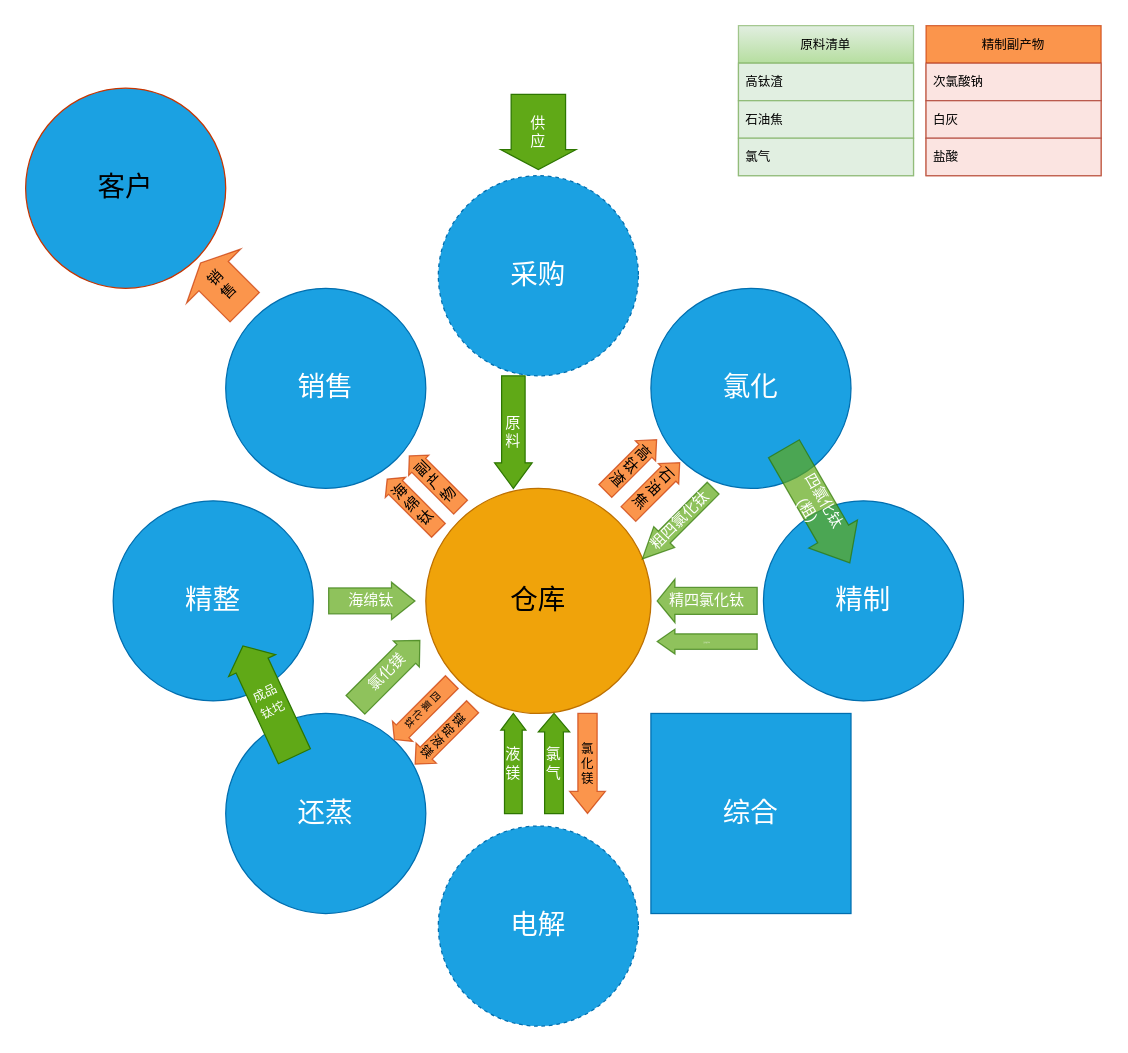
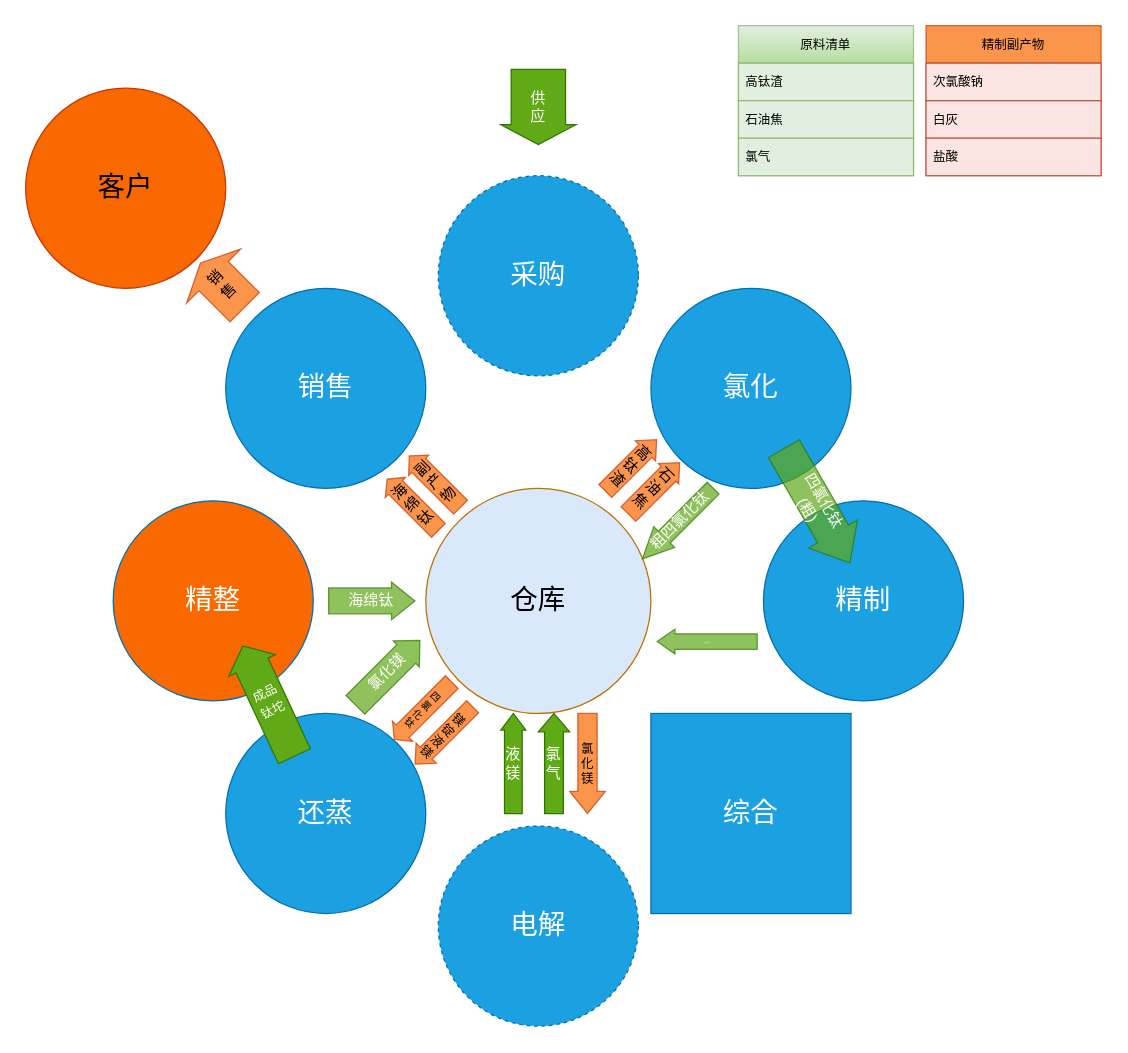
node "供 应": moved (538, 132) -> (538, 107)
node "客户": fillcolor #1ba1e2 -> #fa6800
node "原 料": removed
node "精整": fillcolor #1ba1e2 -> #fa6800
node "仓库": fillcolor #f0a30a -> #dae8fc
node "精四氯化钛": removed
